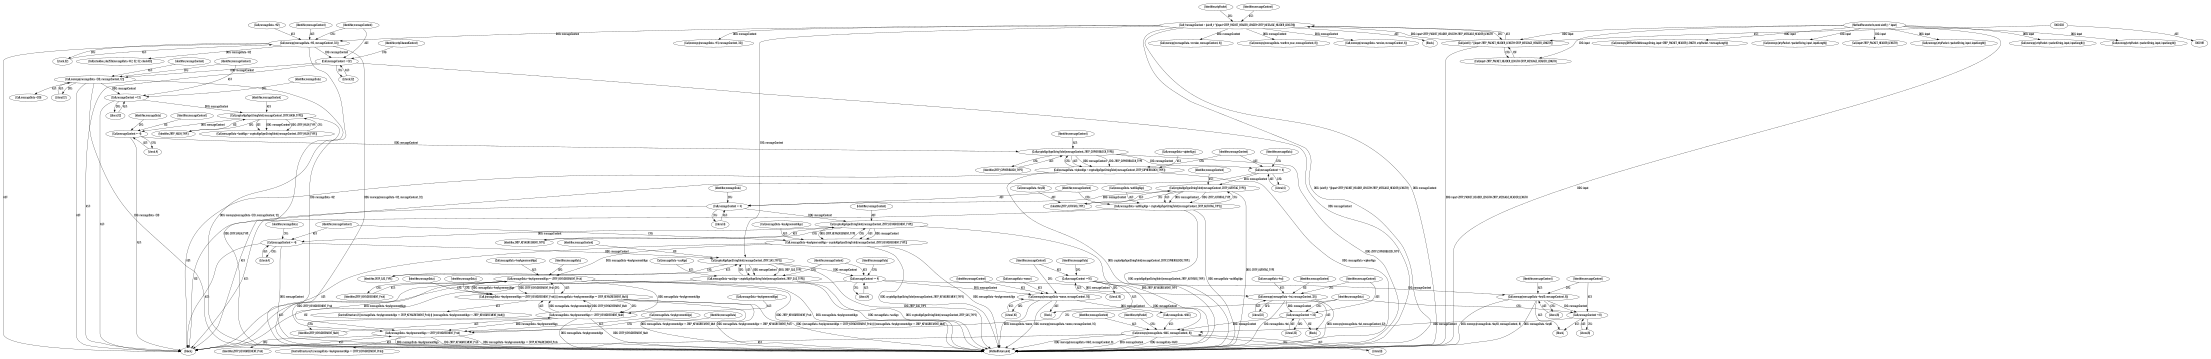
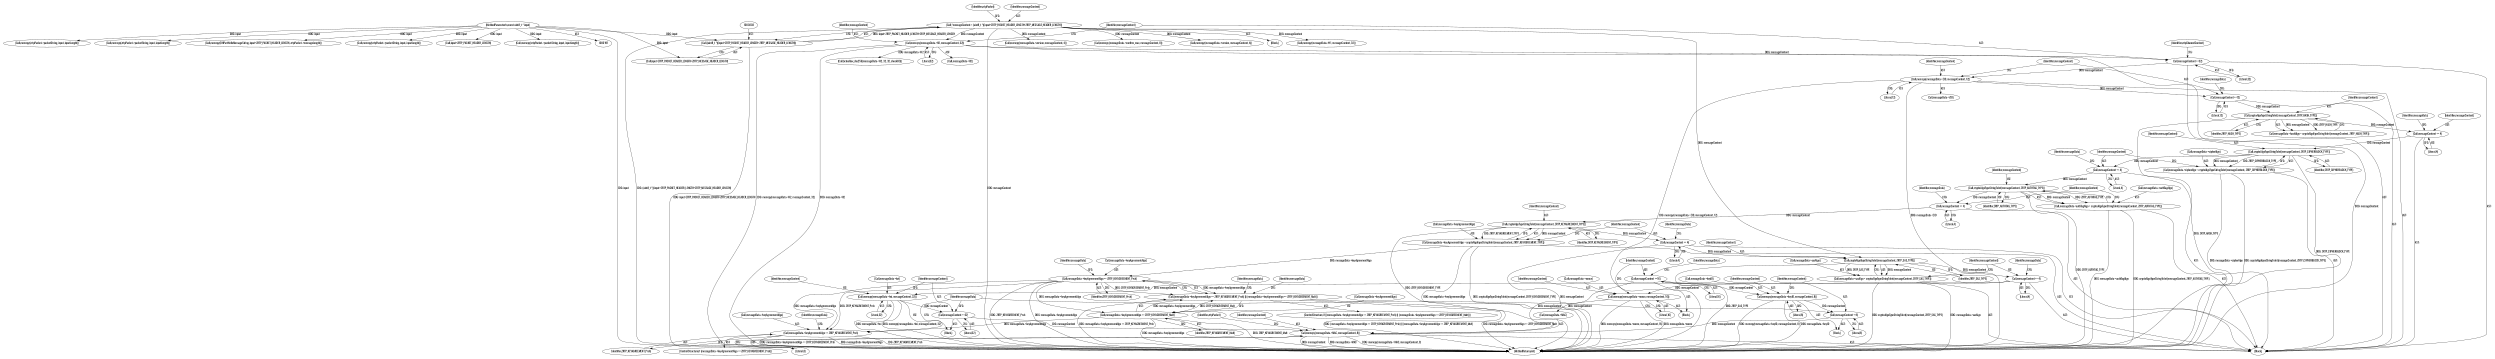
edge "1000203" -> "1000191": now "(MethodParameterIn,const uint8_t * input)" -> "1000191"
edge "(Call,messageData->H2)" -> "(Call,memcpy(messageData->H2, messageContent, 32))": reversed
edge "(Call,messageData->keyID)" -> "(Identifier,ZRTP_AUTHTAG_TYPE)": now "(Call,messageData->keyID)" -> "(Call,memcpy(messageData->keyID, messageContent, 8))"
